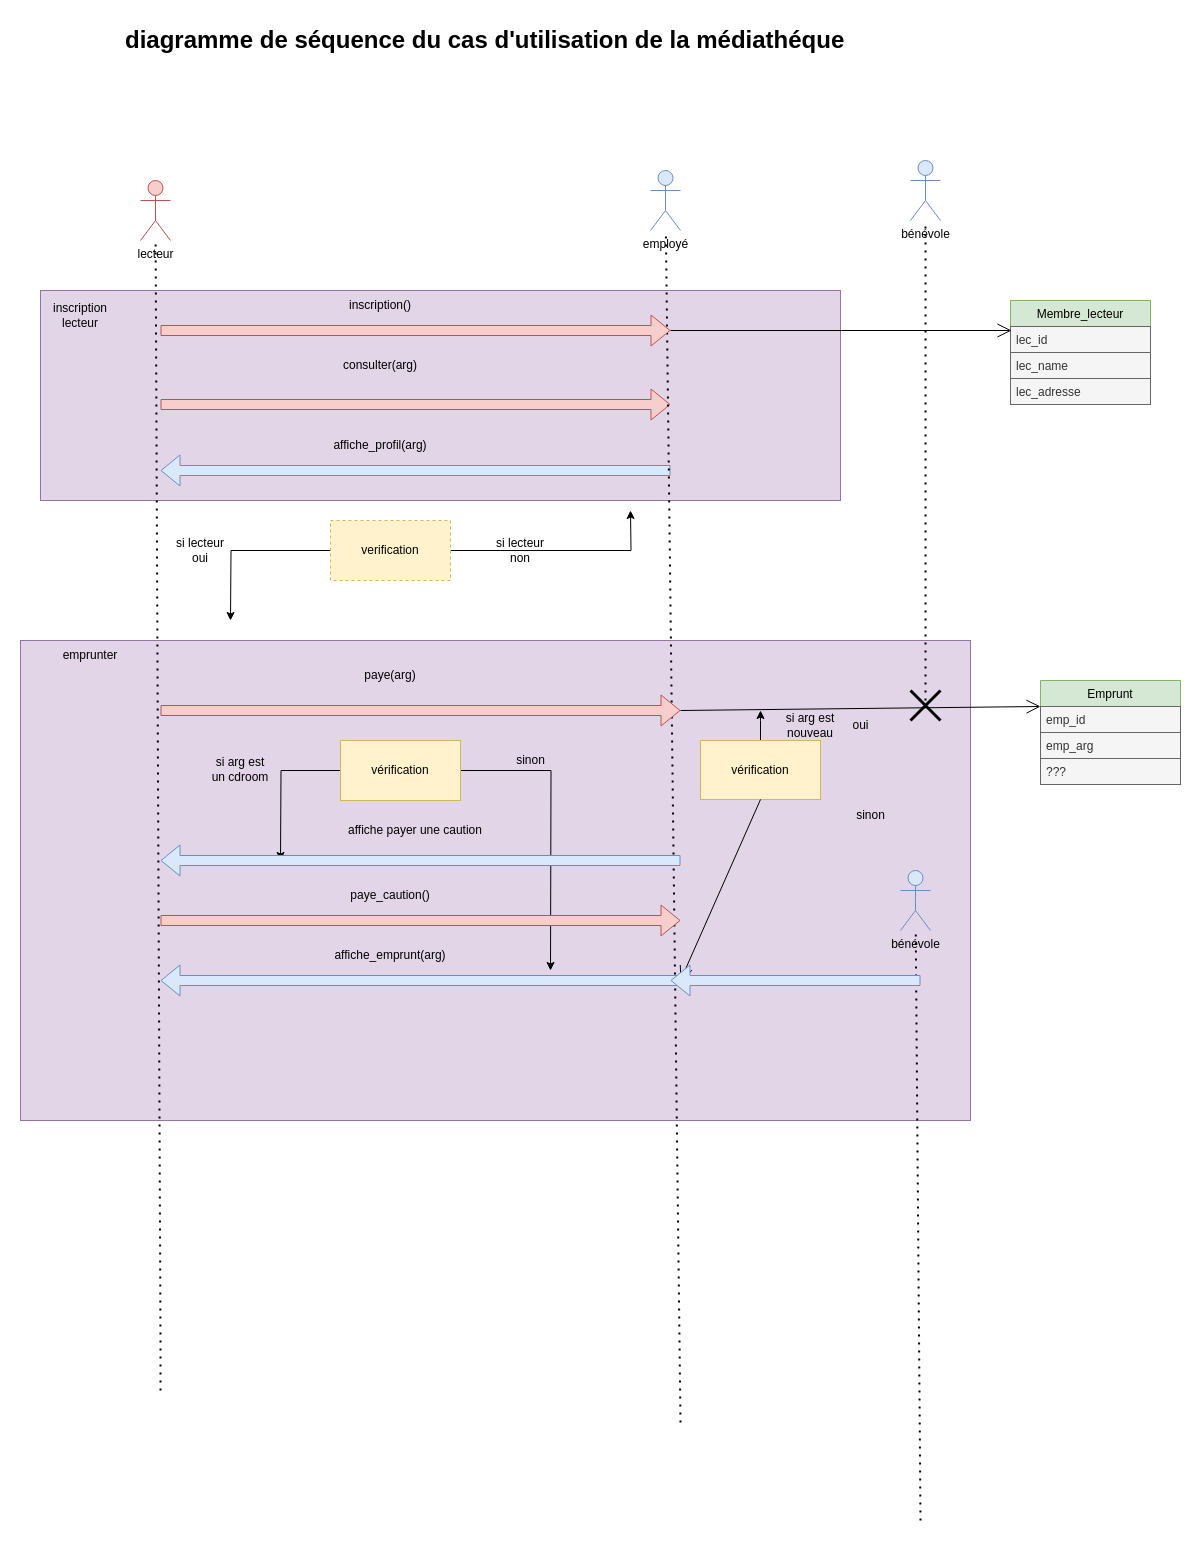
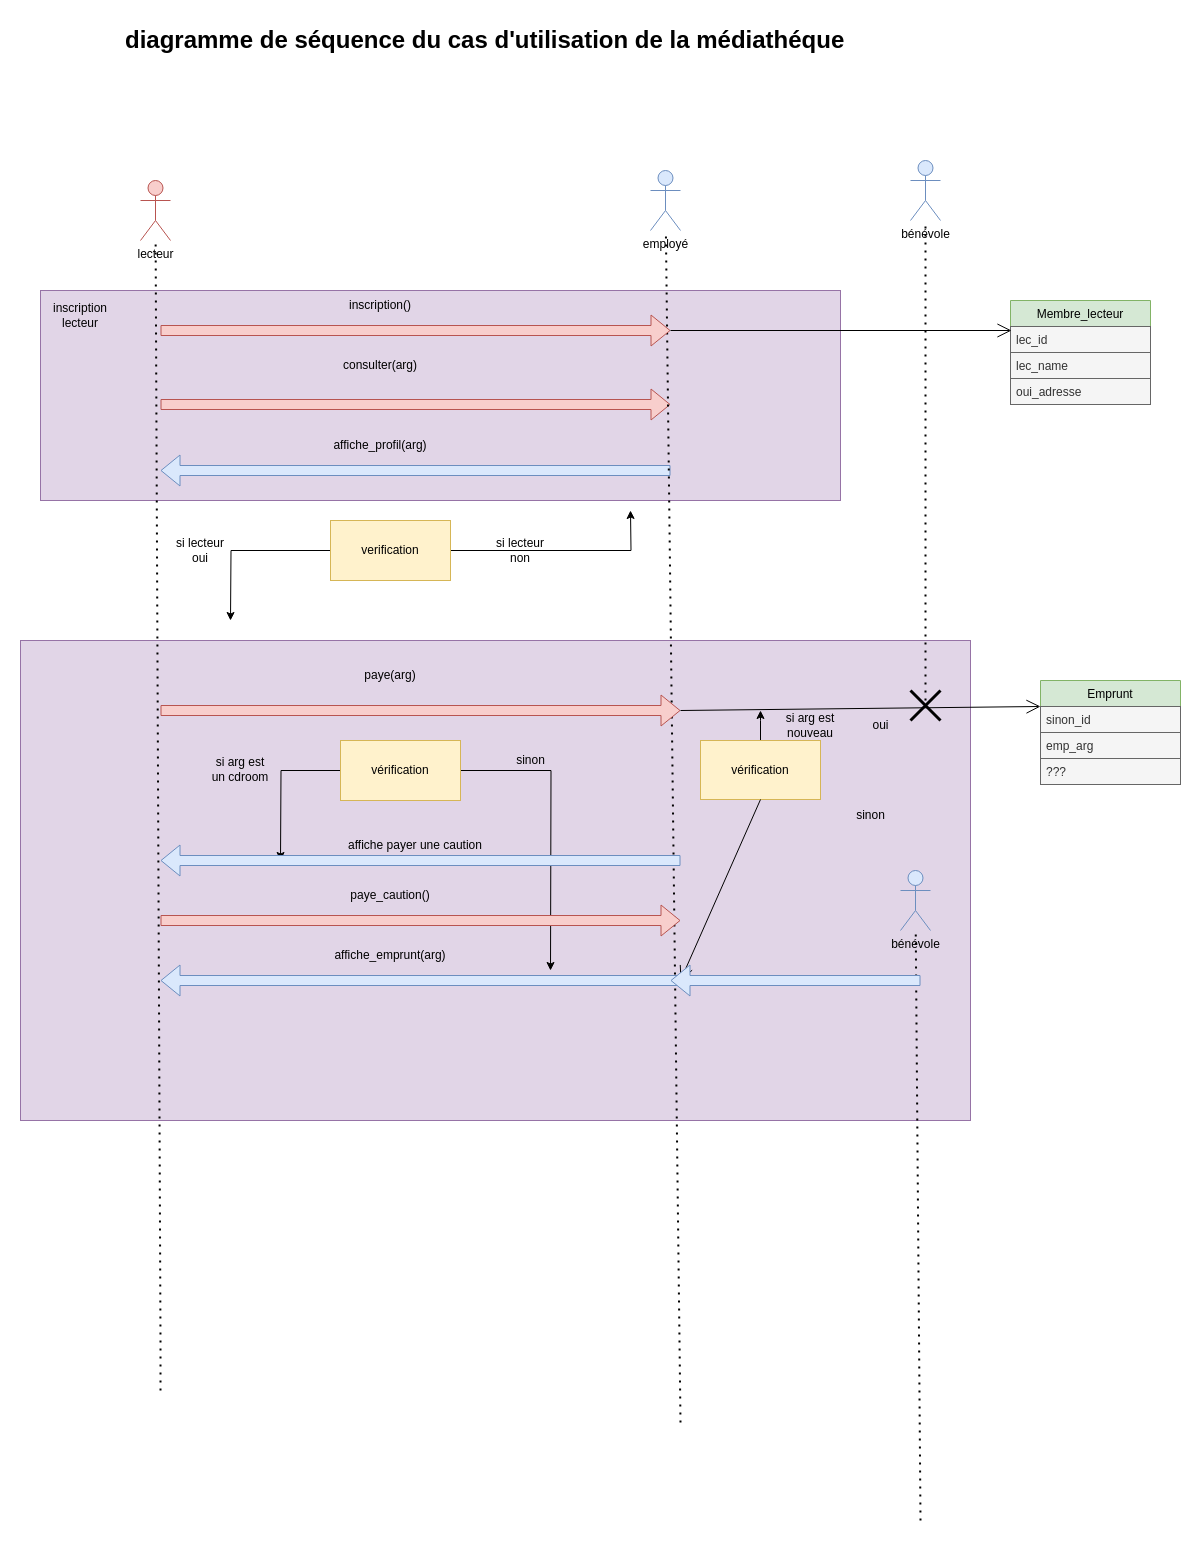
node "lec_adresse": label "lec_adresse" -> "oui_adresse"
node "verification": style dashed -> solid
node "emprunter": removed
node "emp_id": label "emp_id" -> "sinon_id"
node "oui": moved (861, 726) -> (881, 726)
node "affiche payer une caution": moved (416, 831) -> (416, 846)
